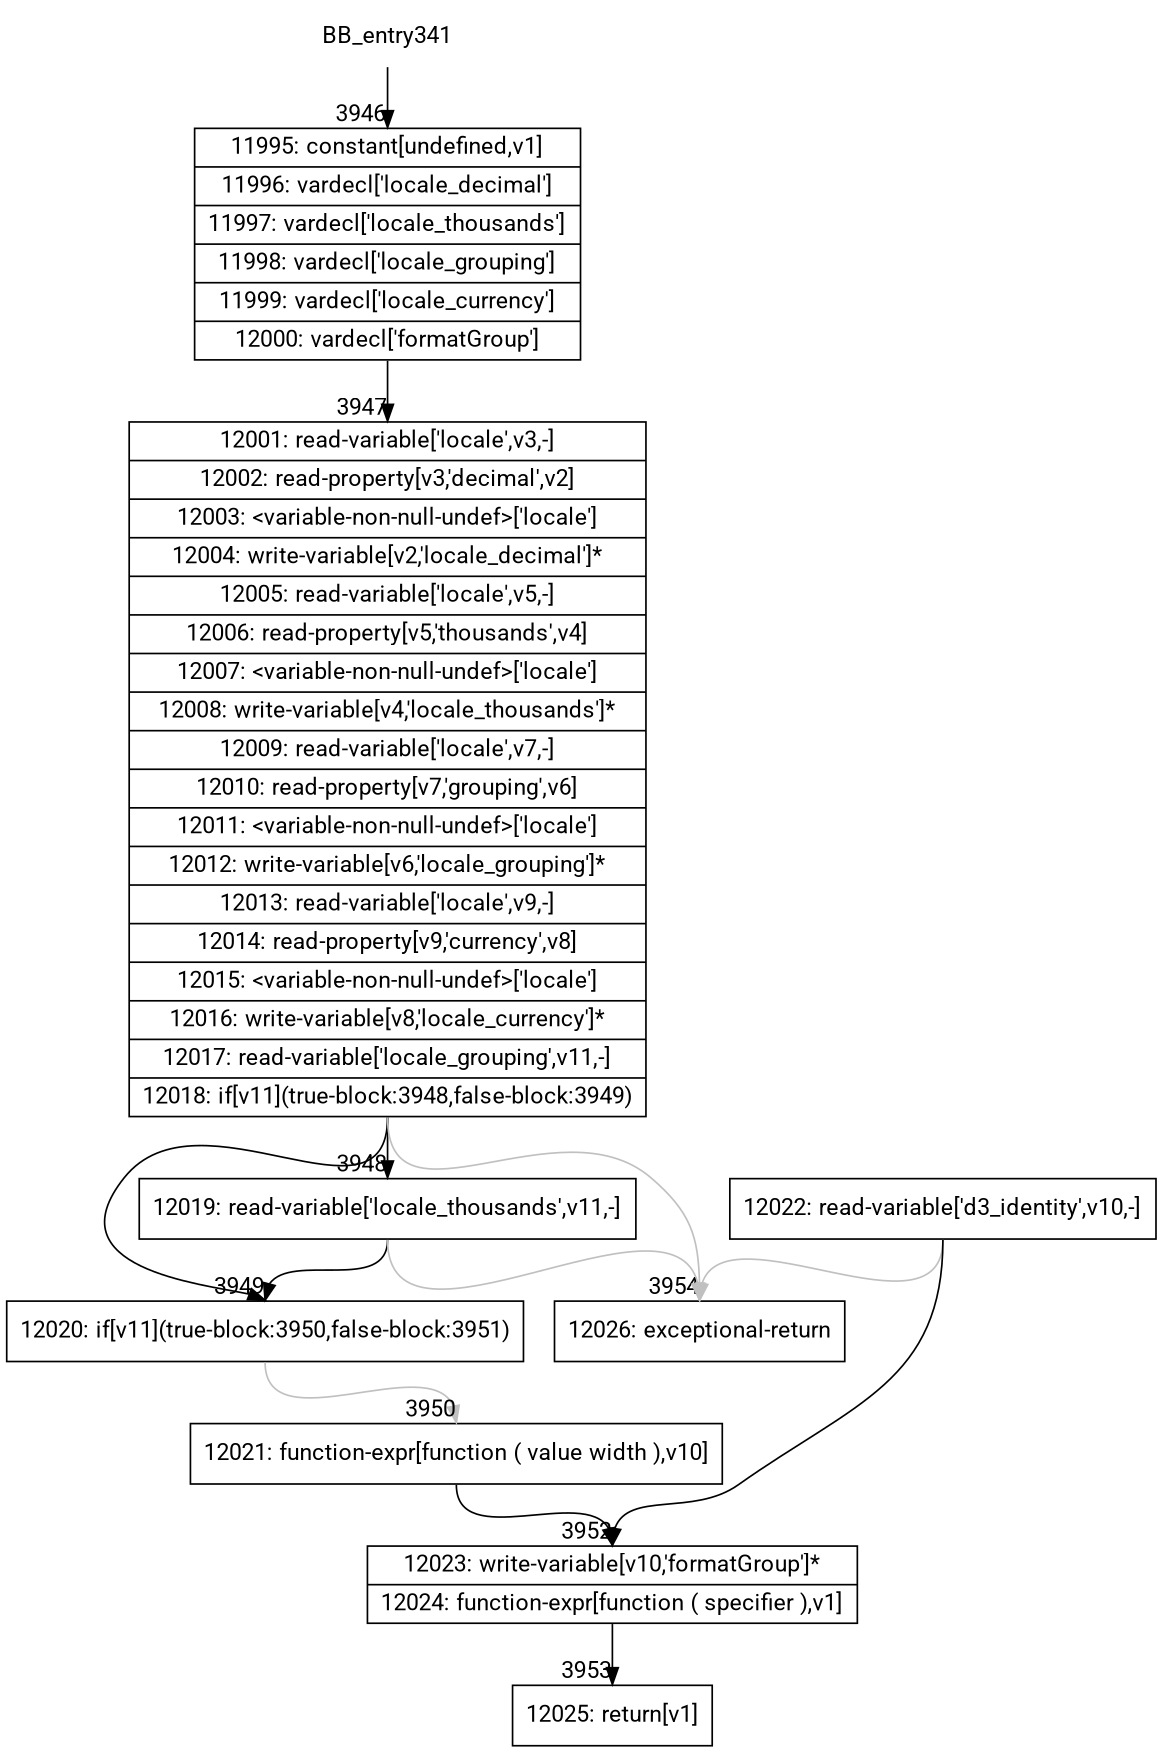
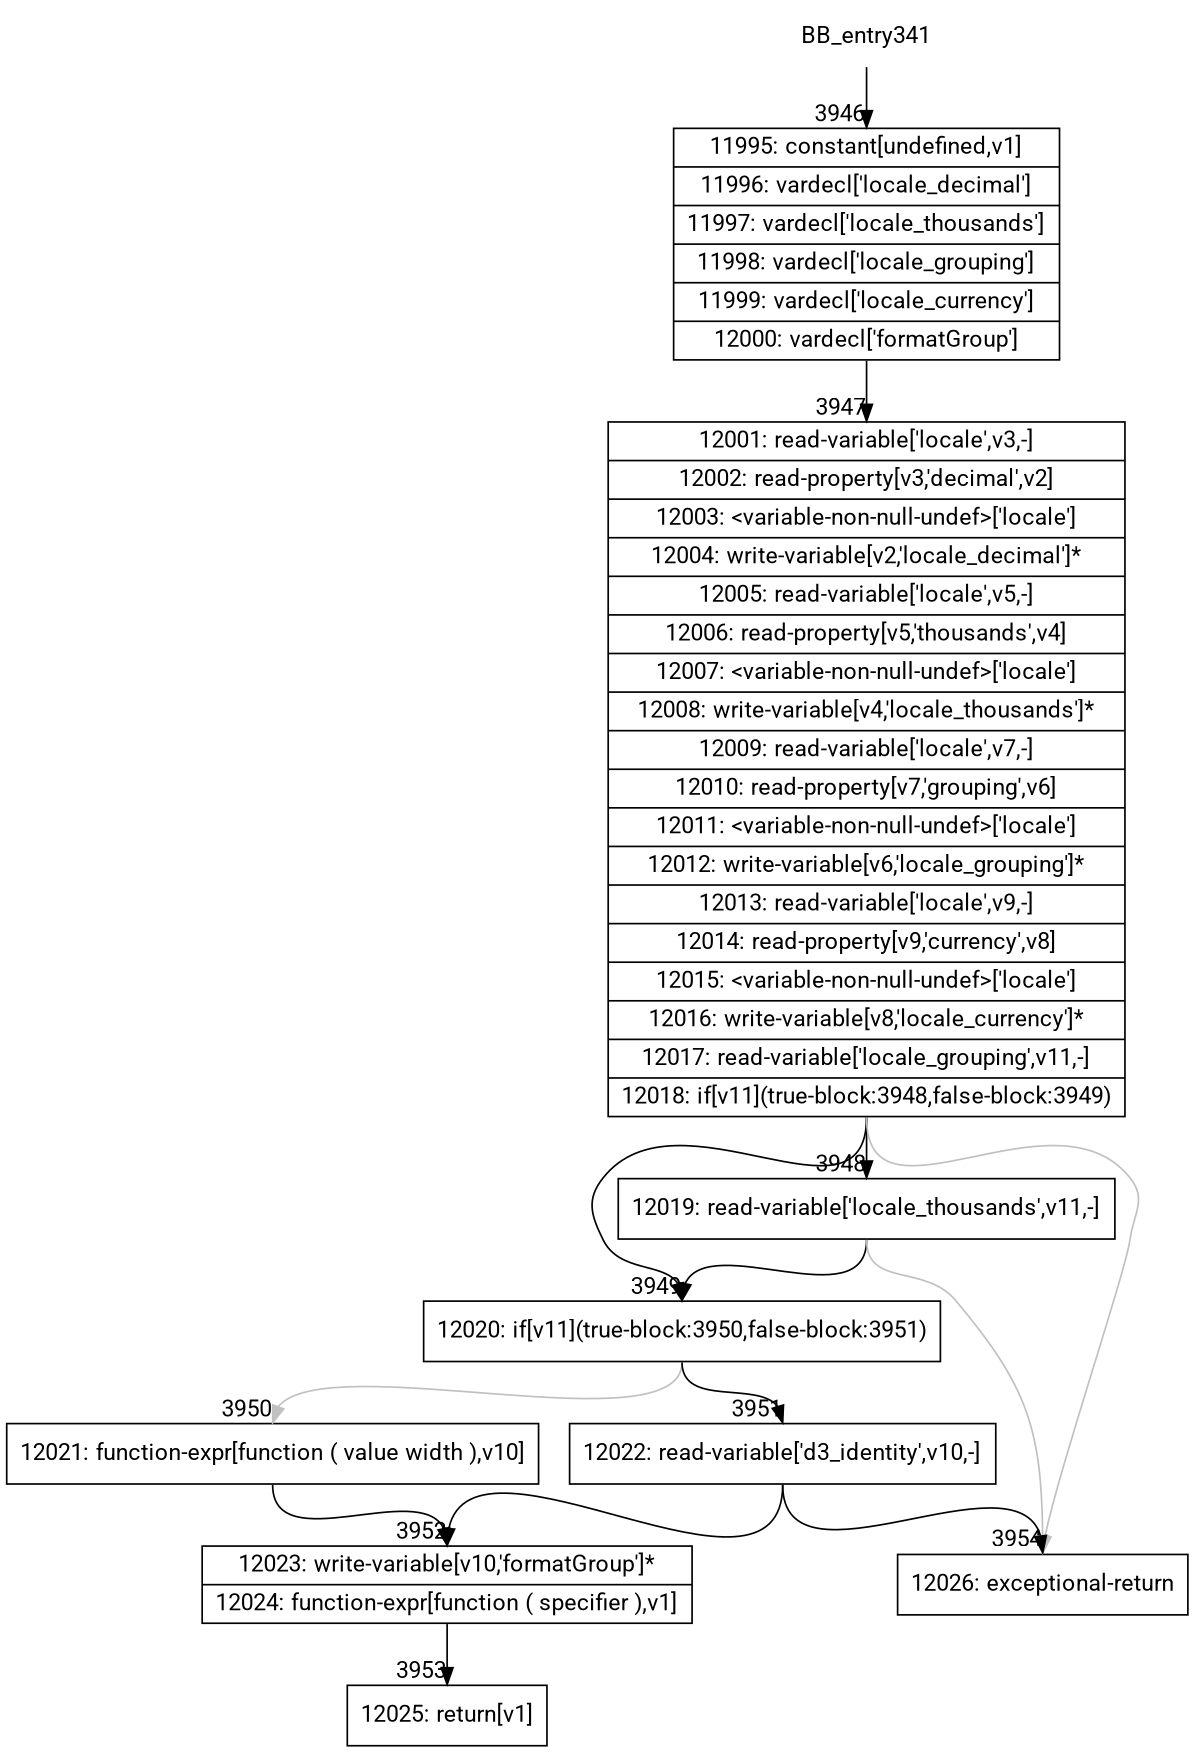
edge "12022: read-variable['d3_identity',v10,-]" -> "12026: exceptional-return": color gray -> black
edge "12020: if[v11](true-block:3950,false-block:3951)" -> "12022: read-variable['d3_identity',v10,-]": added
